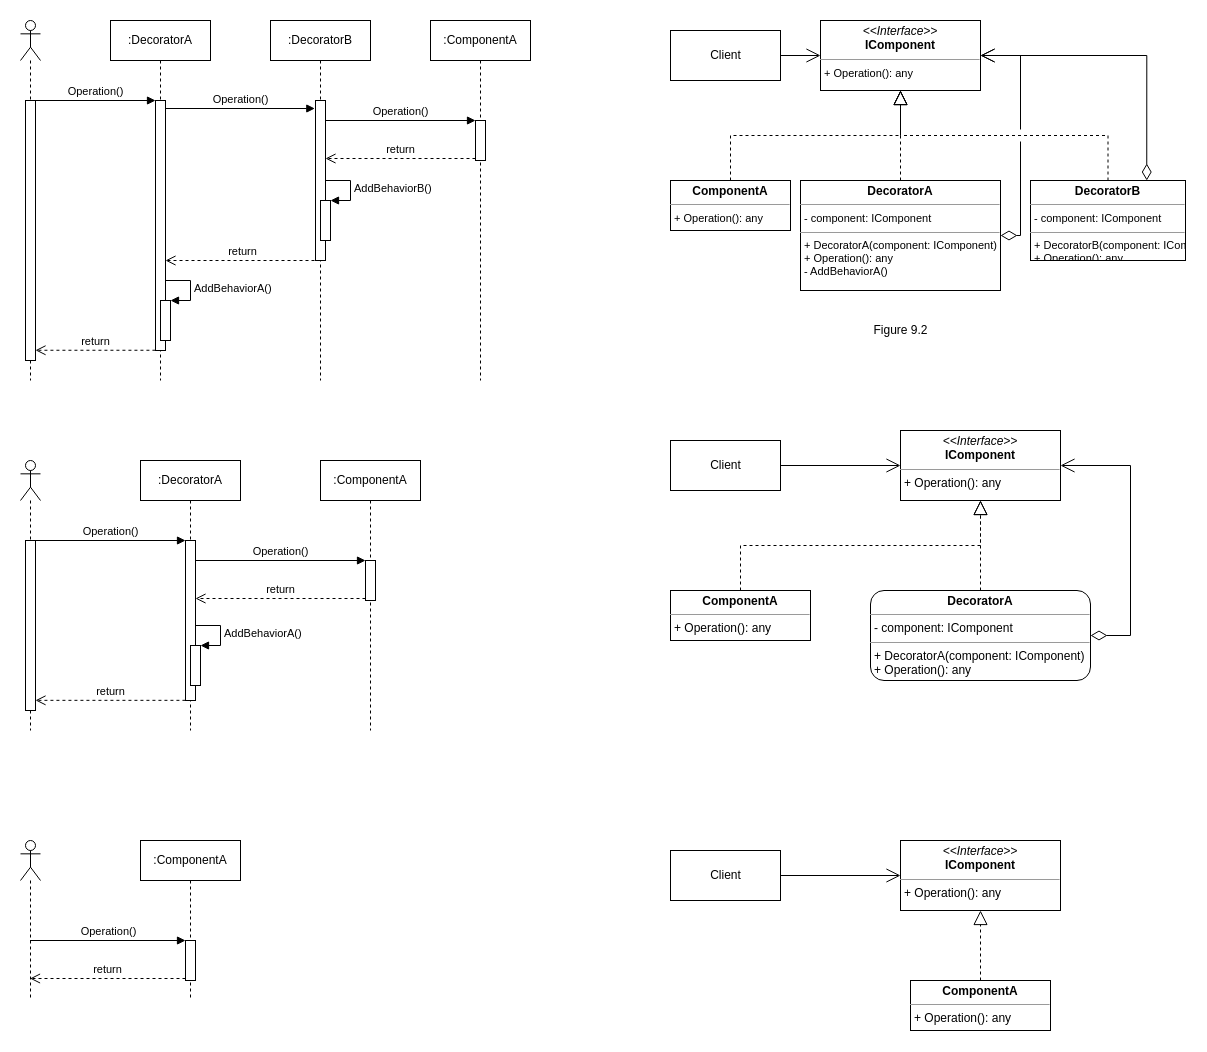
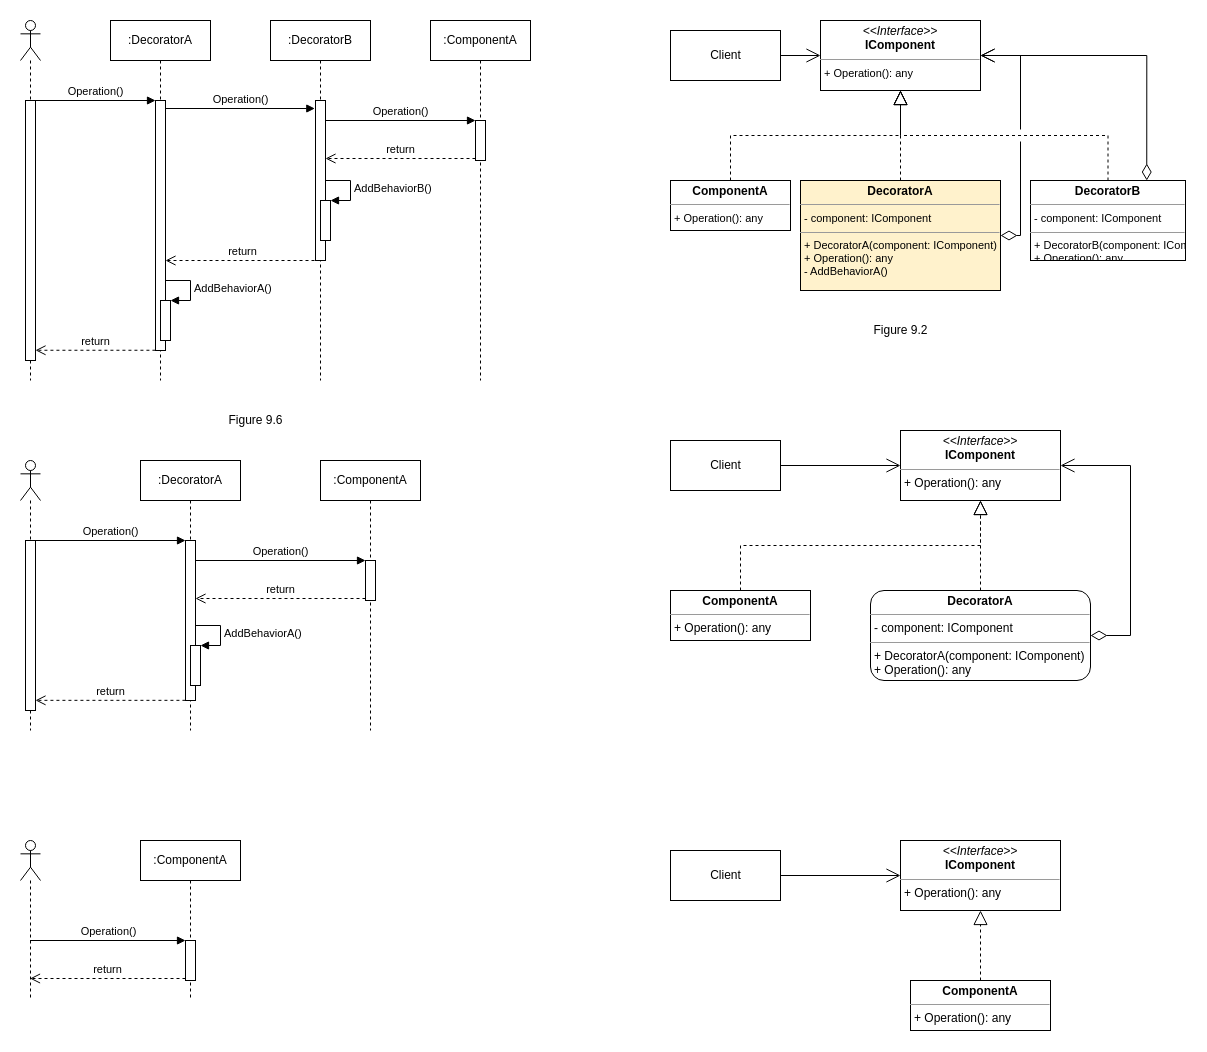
node "DecoratorA - component: IComponent + DecoratorA(component: IComponent) + Operation(): any - AddBehaviorA()": fillcolor #ffffff -> #fff2cc
node "Figure 9.6": added
